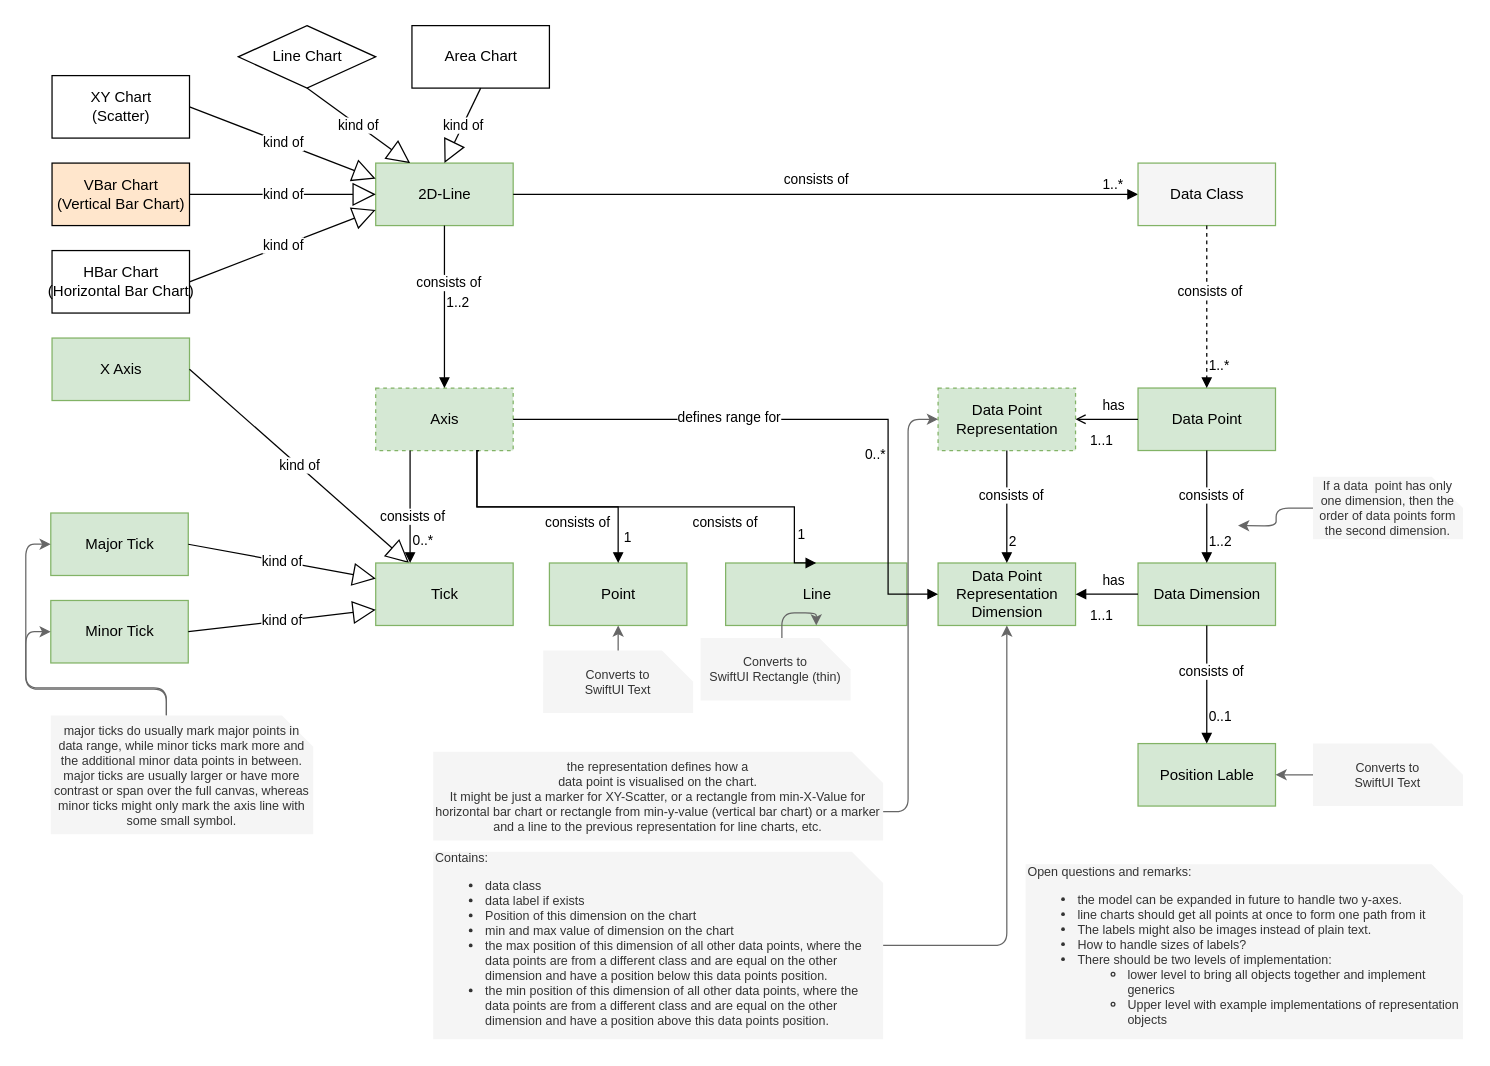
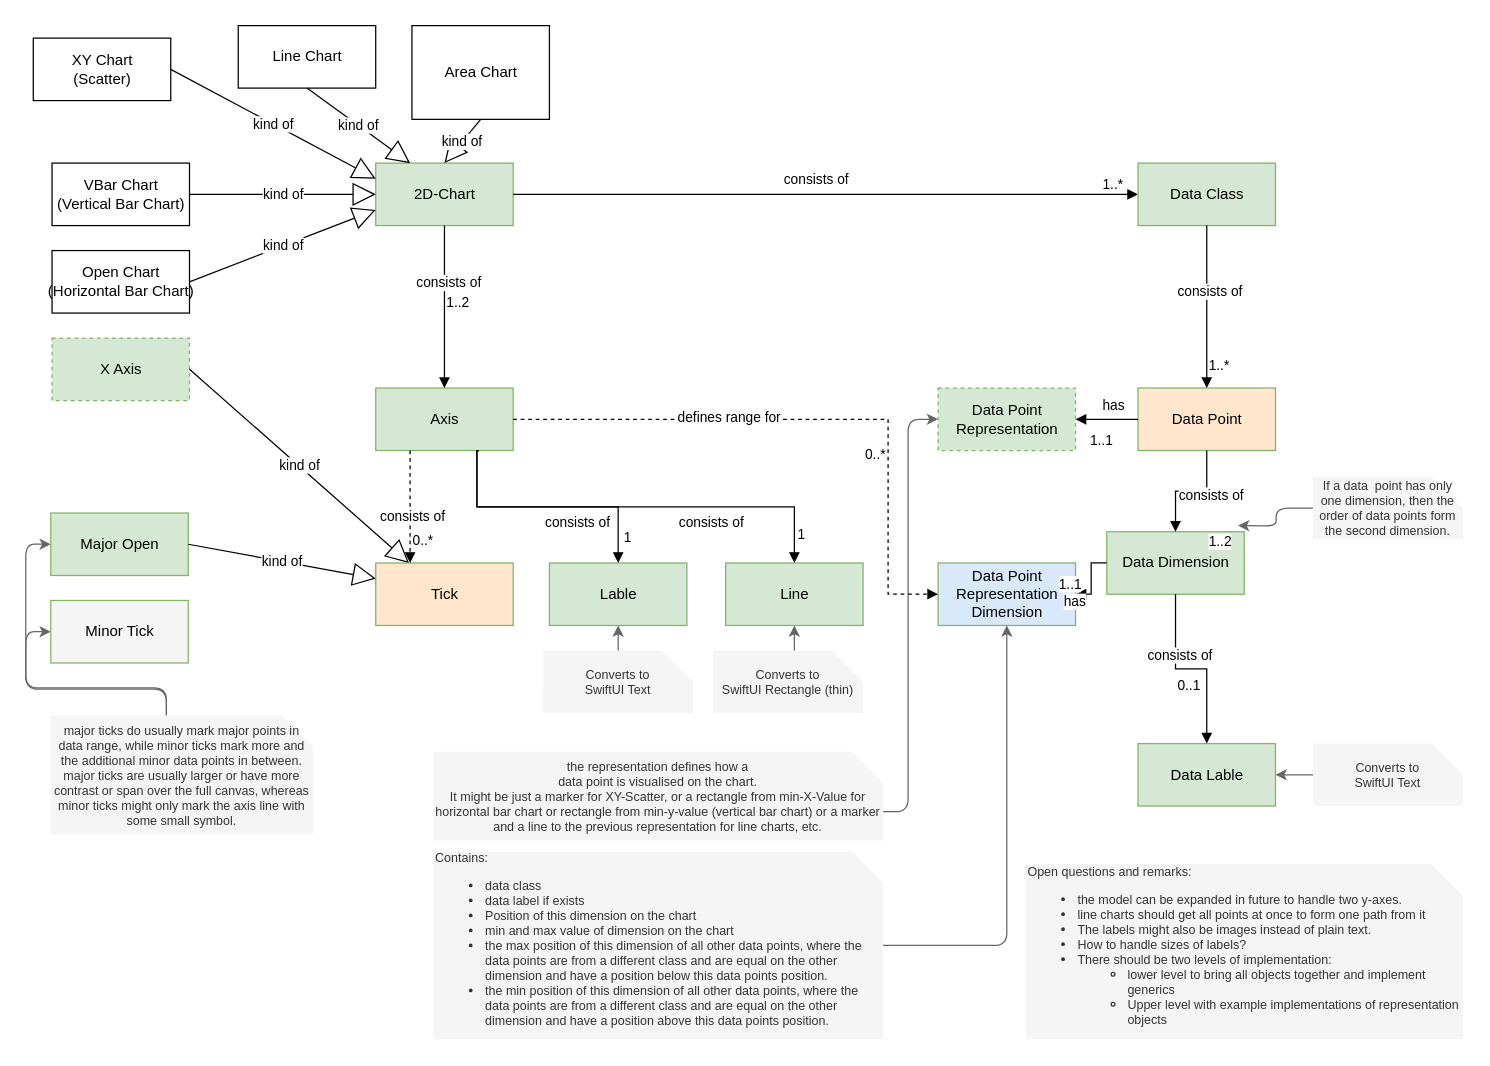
node "Line Chart": shape diamond -> rectangle
node "Area Chart": size 138x63 -> 138x94
node "XY Chart (Scatter)": moved (121, 107) -> (102, 69)
node "VBar Chart (Vertical Bar Chart)": fillcolor #ffe6cc -> #ffffff
node "2D-Line": label "2D-Line" -> "2D-Chart"
node "Data Class": fillcolor #f5f5f5 -> #d5e8d4
node "HBar Chart (Horizontal Bar Chart)": label "HBar Chart (Horizontal Bar Chart)" -> "Open Chart (Horizontal Bar Chart)"
edge "Data Class" -> "Data Point": style dashed -> solid
node "X Axis": style solid -> dashed
node "Axis": style dashed -> solid
edge "Data Point" -> "Data Point Representation": arrowhead open -> block
node "Data Point": fillcolor #d5e8d4 -> #ffe6cc
edge "Axis" -> "Data Point Representation Dimension": style solid -> dashed
edge "Axis" -> "Tick": style solid -> dashed
edge "Data Point Representation" -> "Data Point Representation Dimension": removed, labels "2", "consists of"
node "Major Tick": label "Major Tick" -> "Major Open"
node "Tick": fillcolor #d5e8d4 -> #ffe6cc
node "Point": label "Point" -> "Lable"
node "Line": size 181x63 -> 138x63
node "Data Point Representation Dimension": fillcolor #d5e8d4 -> #dae8fc
node "Data Dimension": moved (1207, 594) -> (1176, 563)
edge "Minor Tick" -> "Tick": removed, label "kind of"
node "Minor Tick": fillcolor #d5e8d4 -> #f5f5f5
node "Converts toSwiftUI Rectangle (thin)": moved (776, 669) -> (788, 682)
node "Position Lable": label "Position Lable" -> "Data Lable"
